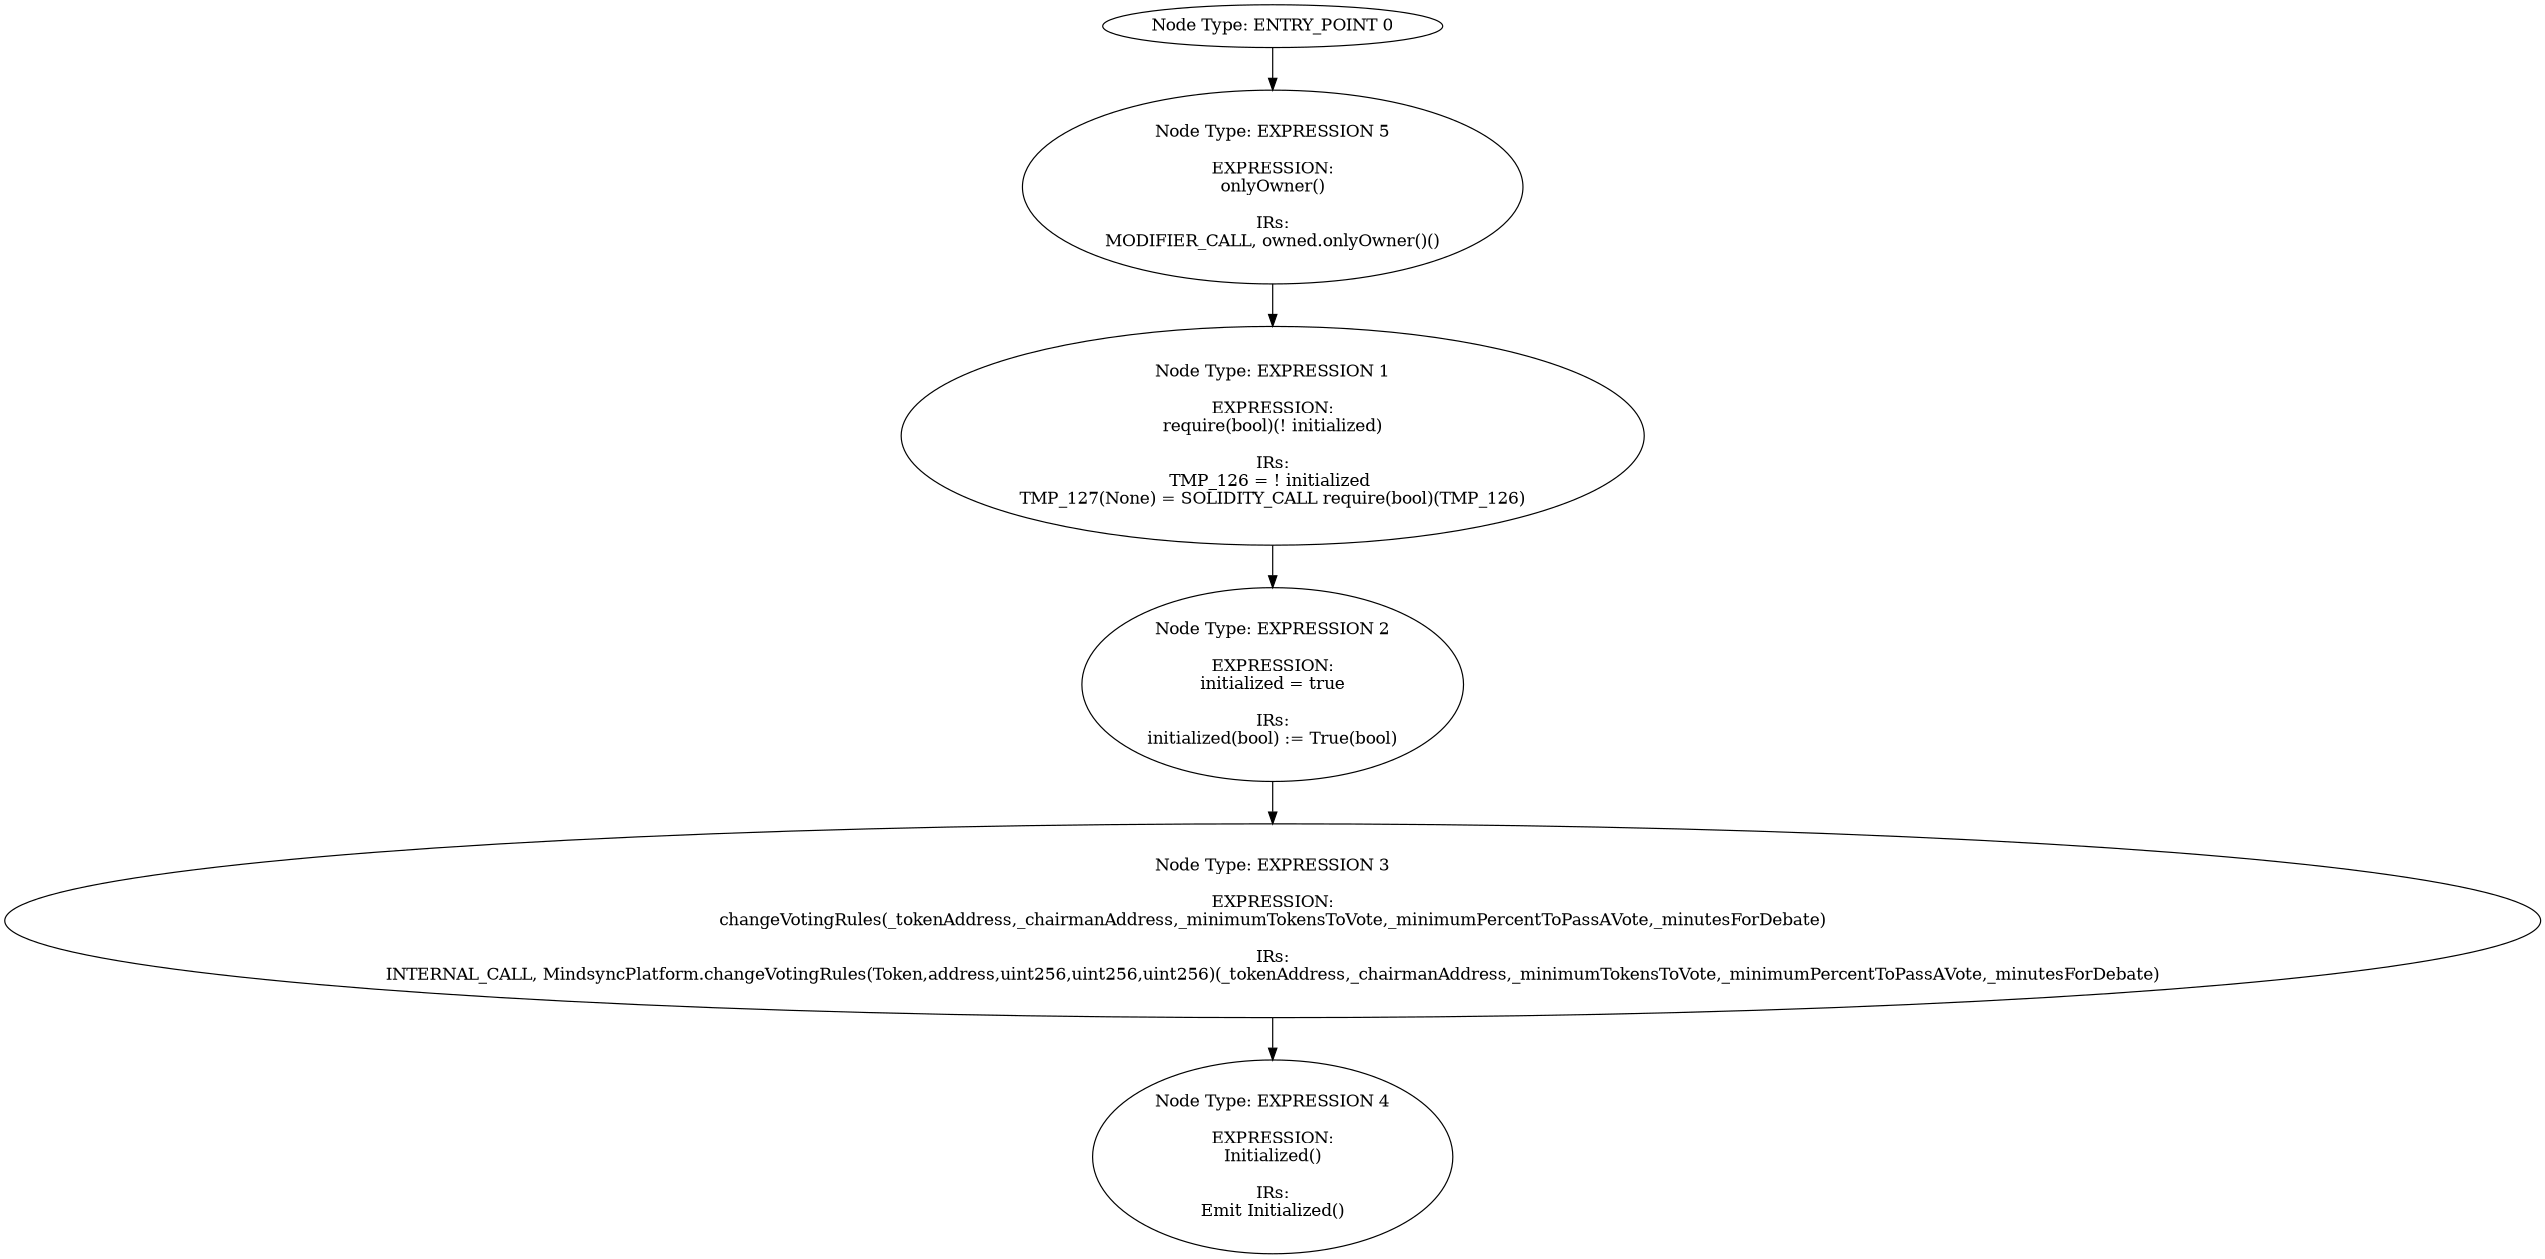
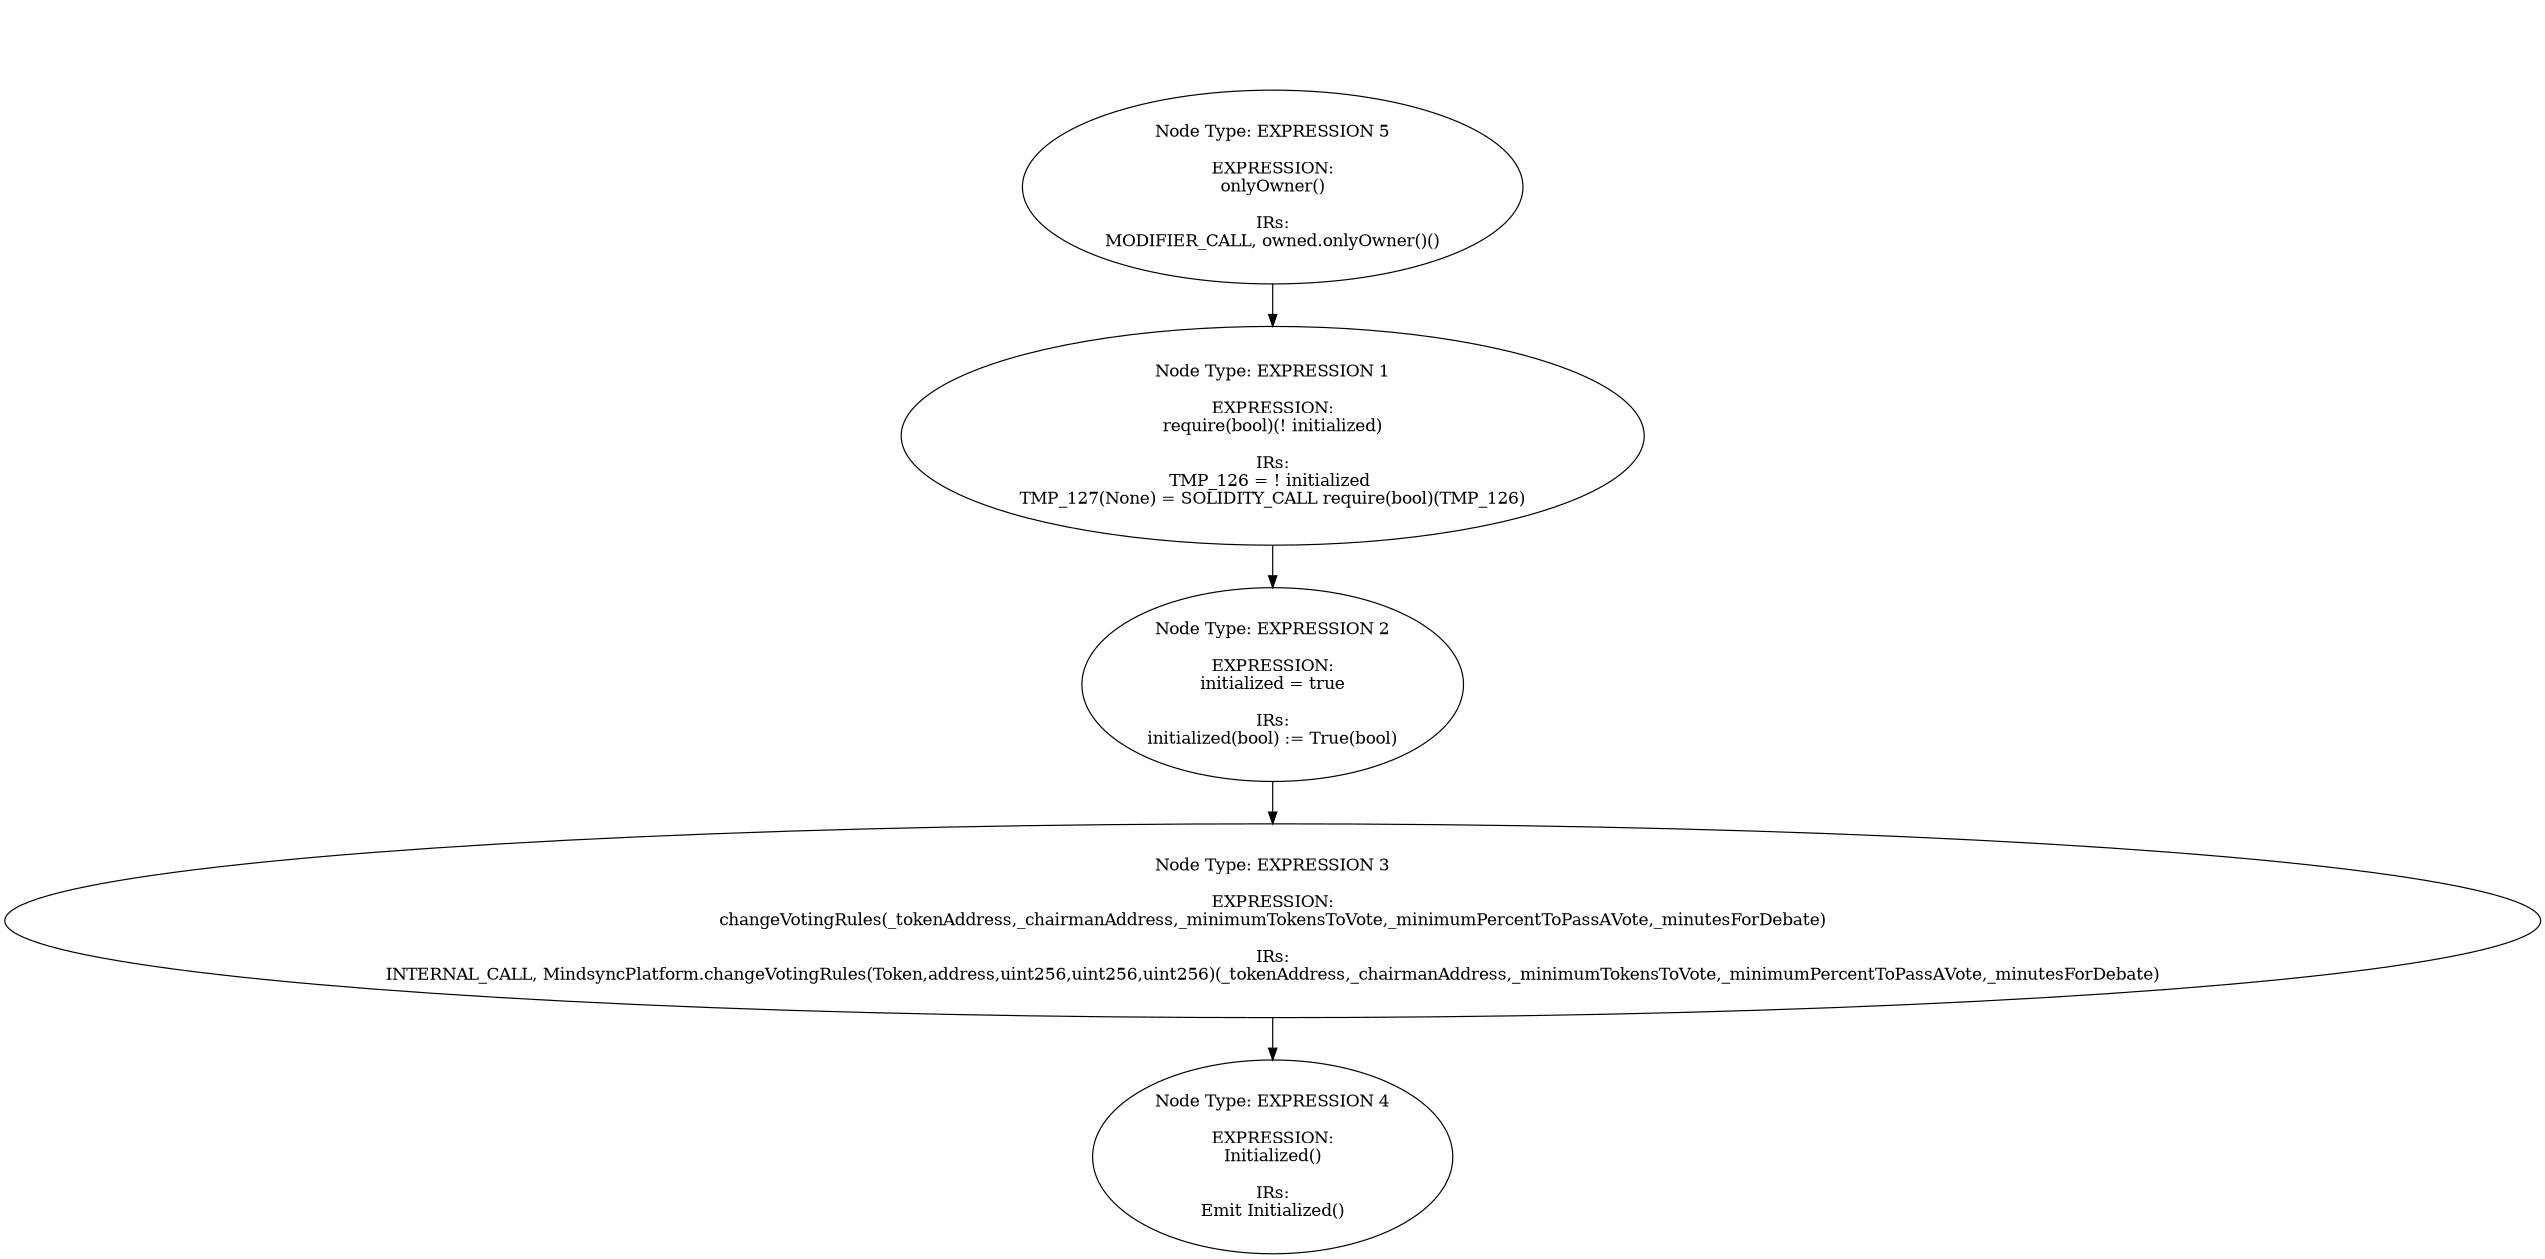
node "Node Type: ENTRY_POINT 0": removed
